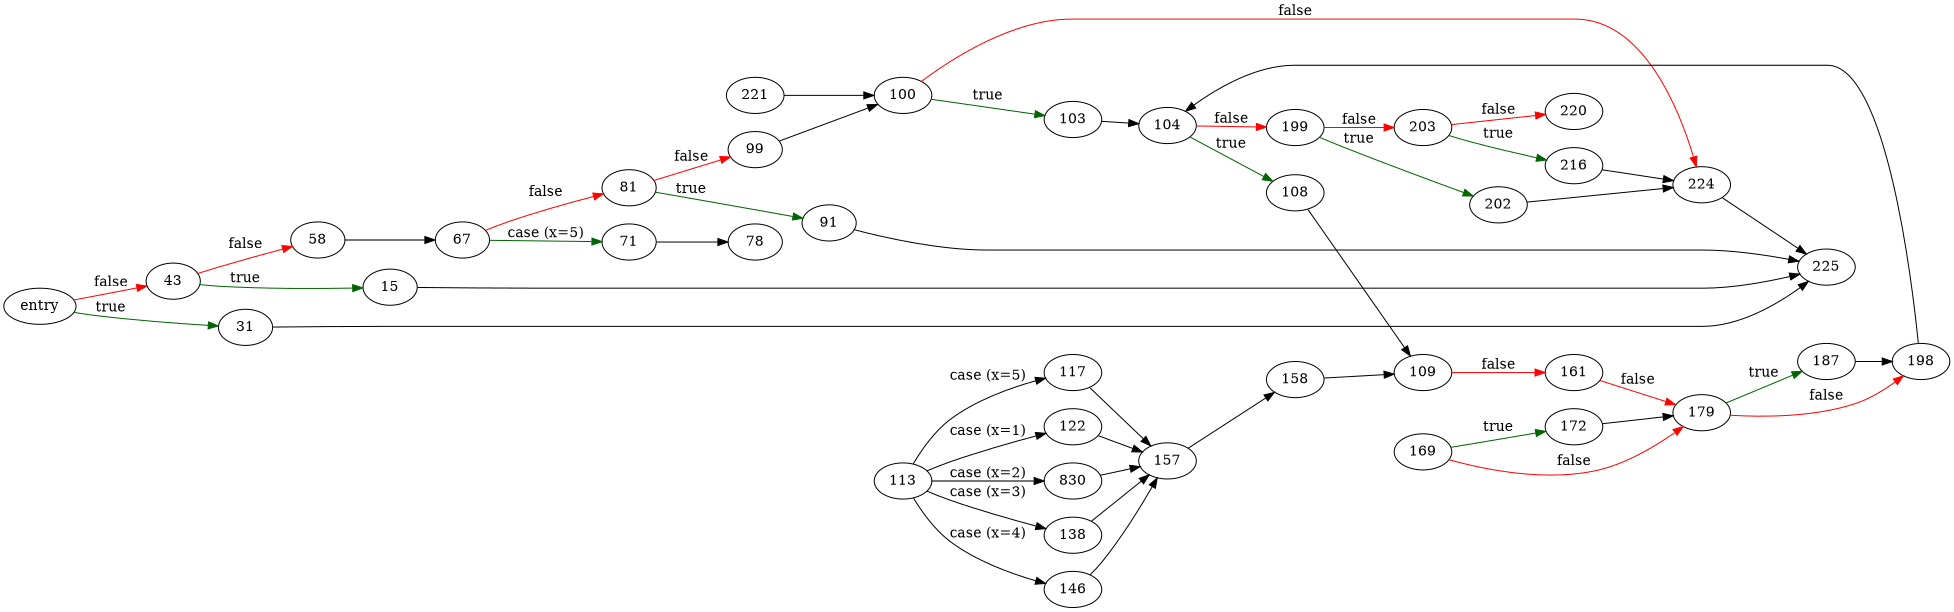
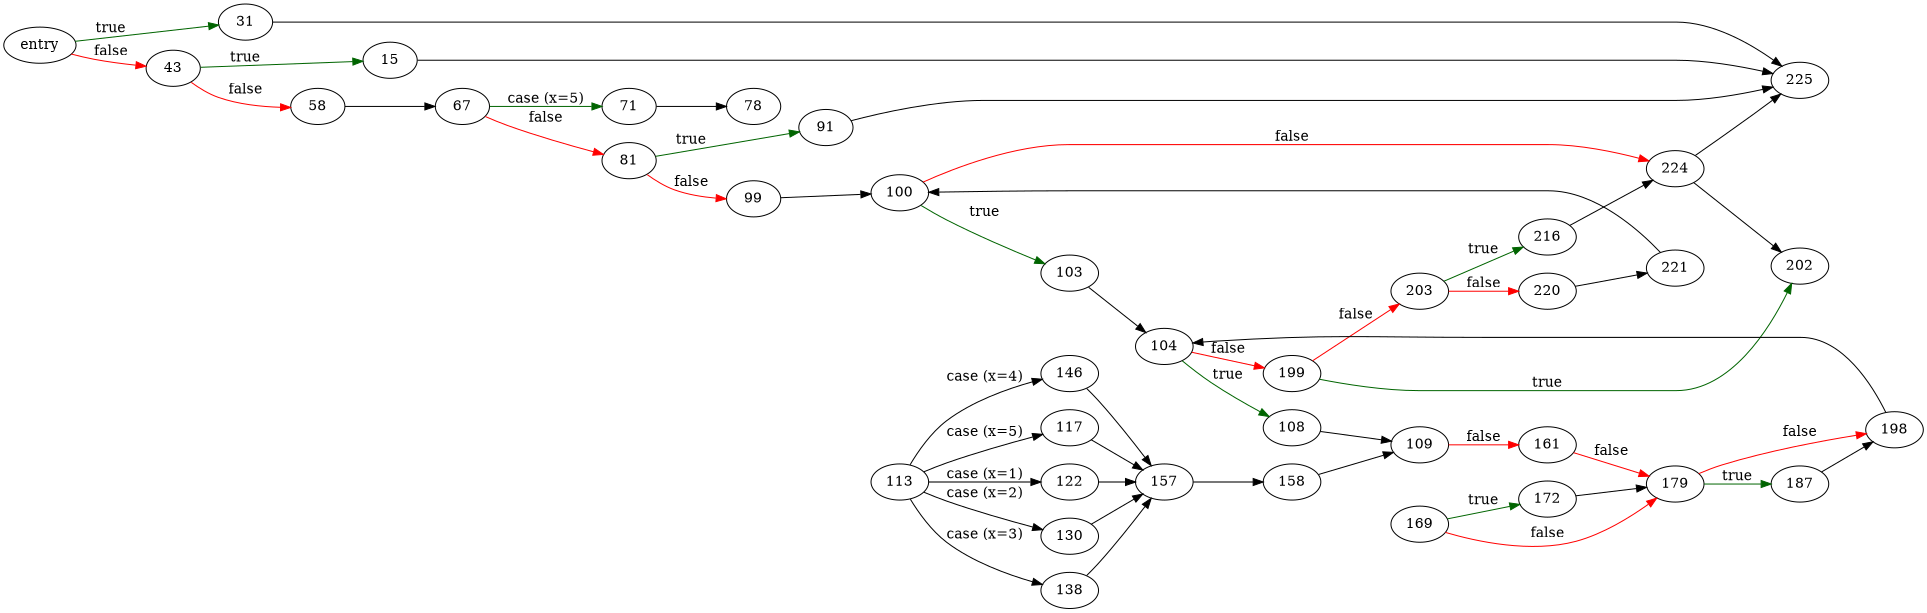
edge "202" -> "224": reversed
edge "220" -> "221": added
node "830": label "830" -> "130"
